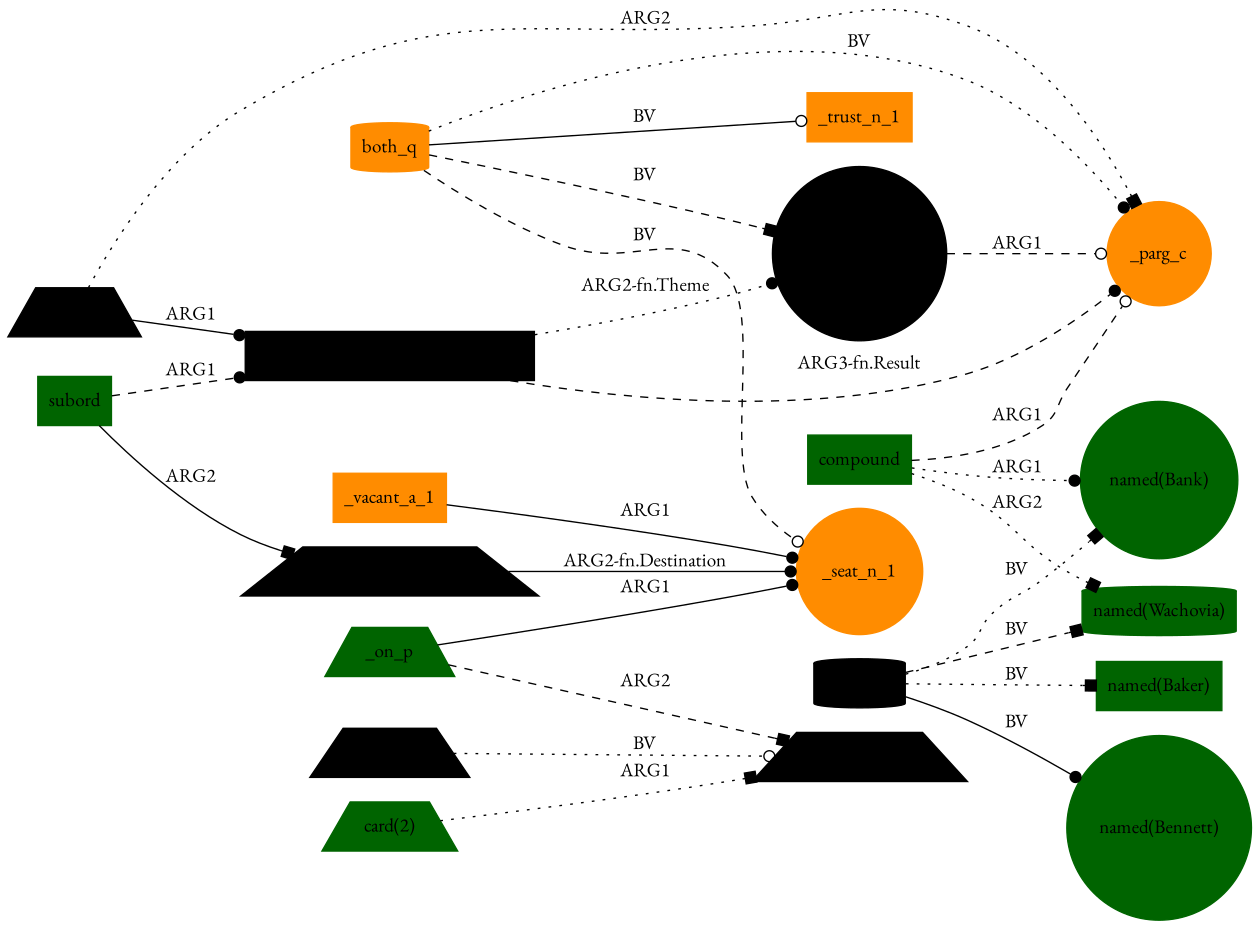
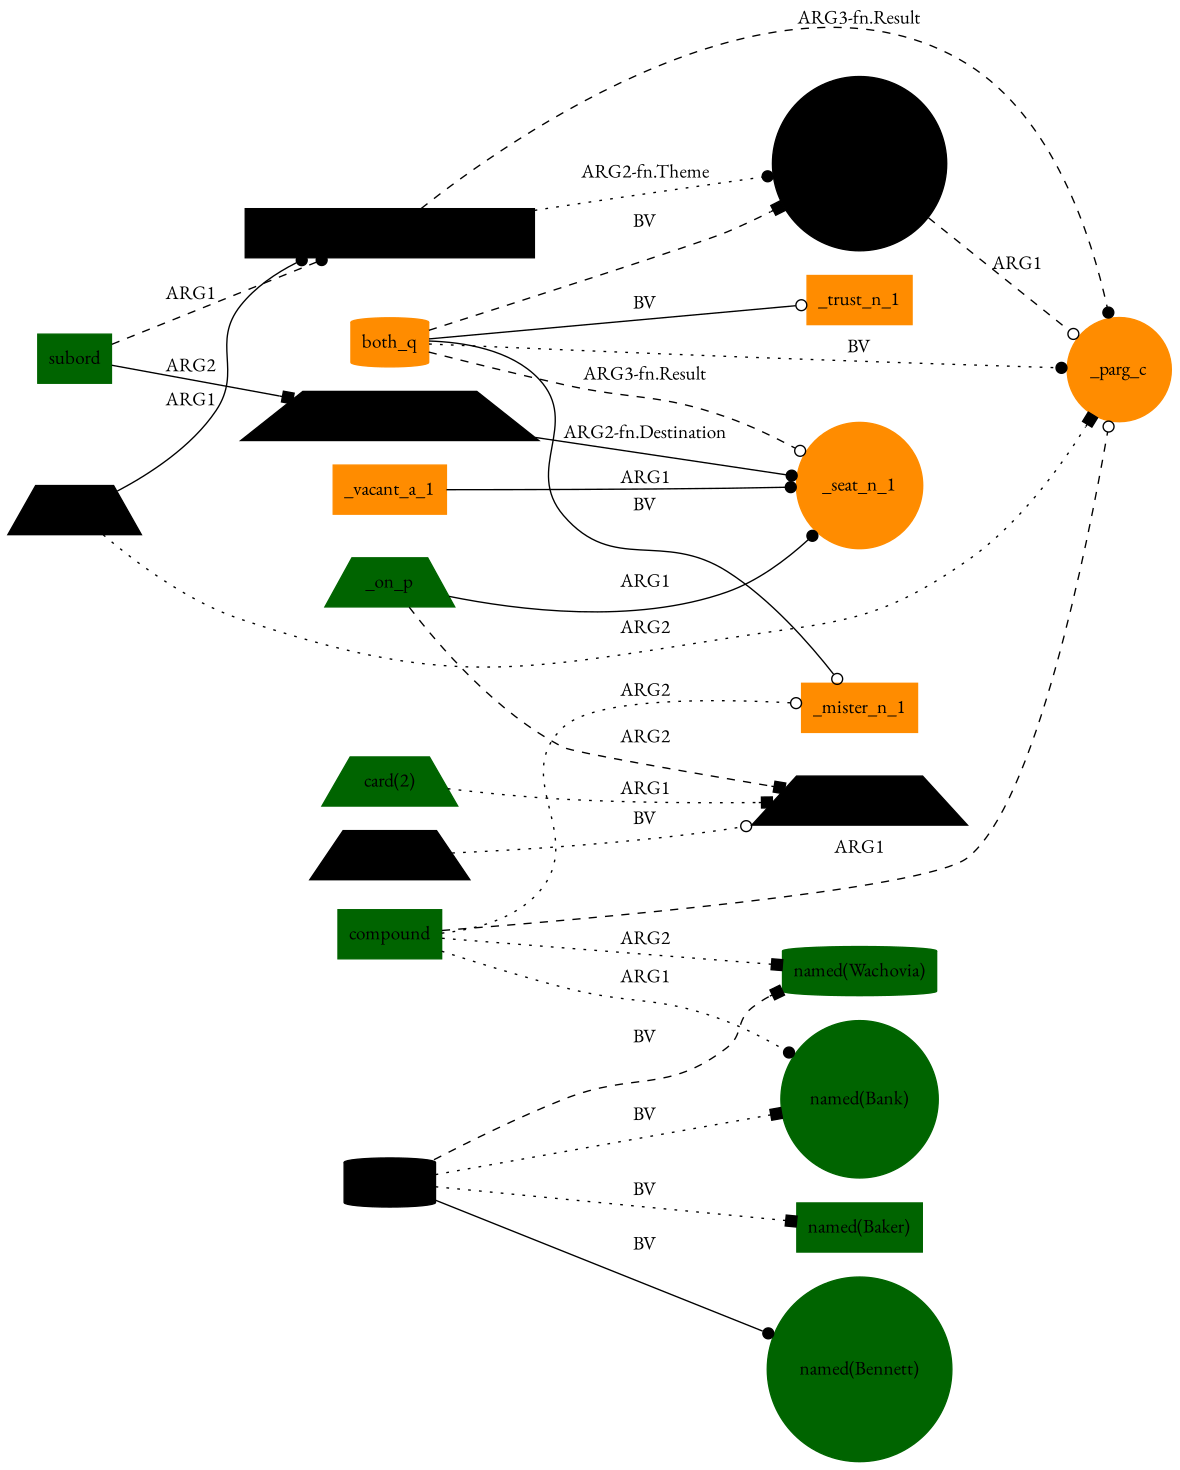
edge "both_q" -> "_seat_n_1": label "BV" -> "ARG3-fn.Result"
node "_mister_n_1": added
